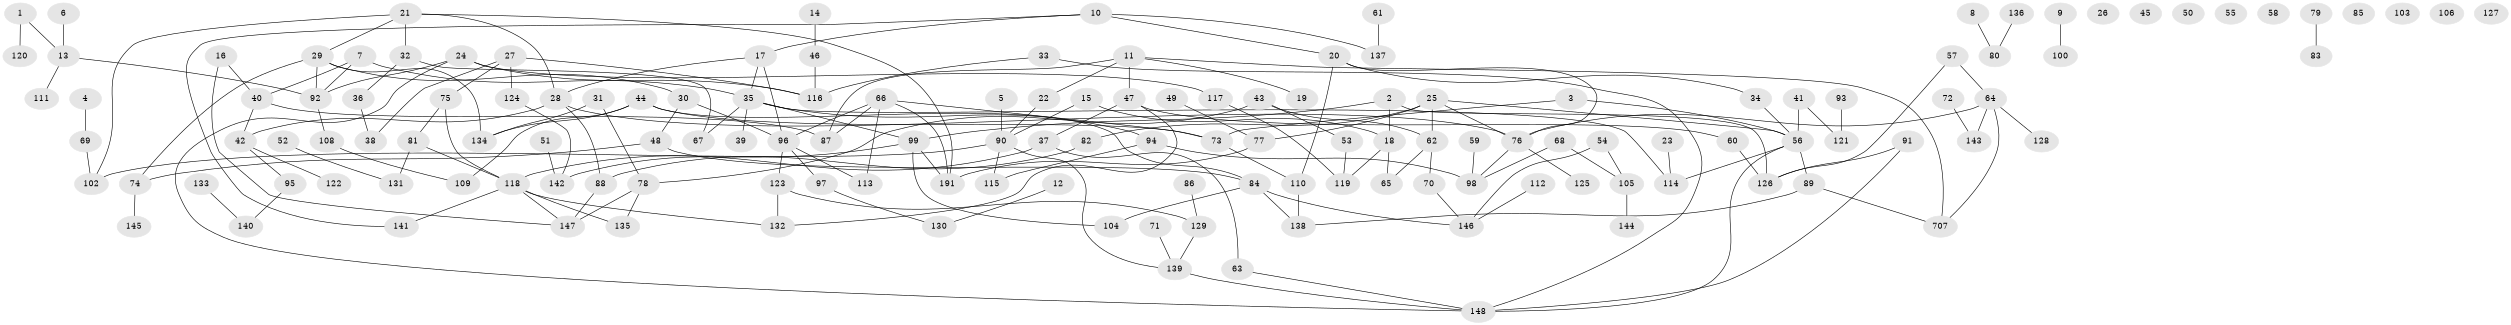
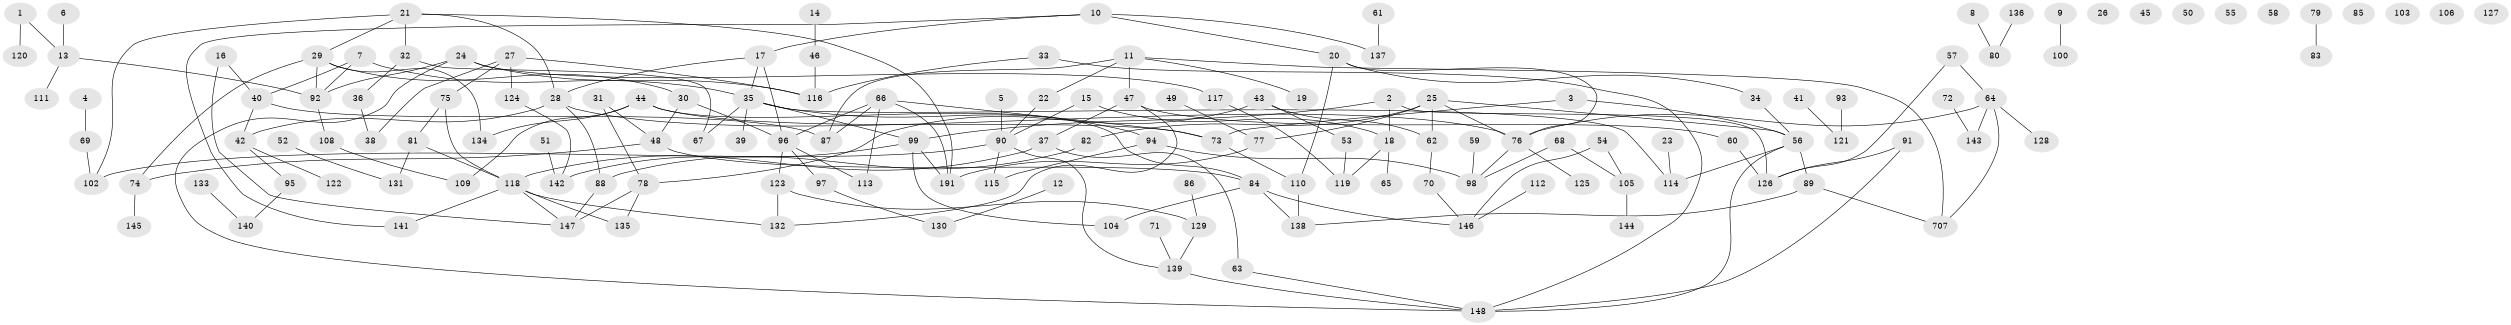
edge "41" -- "56": removed
edge "31" -- "134": now "31" -- "48"
edge "62" -- "65": removed
